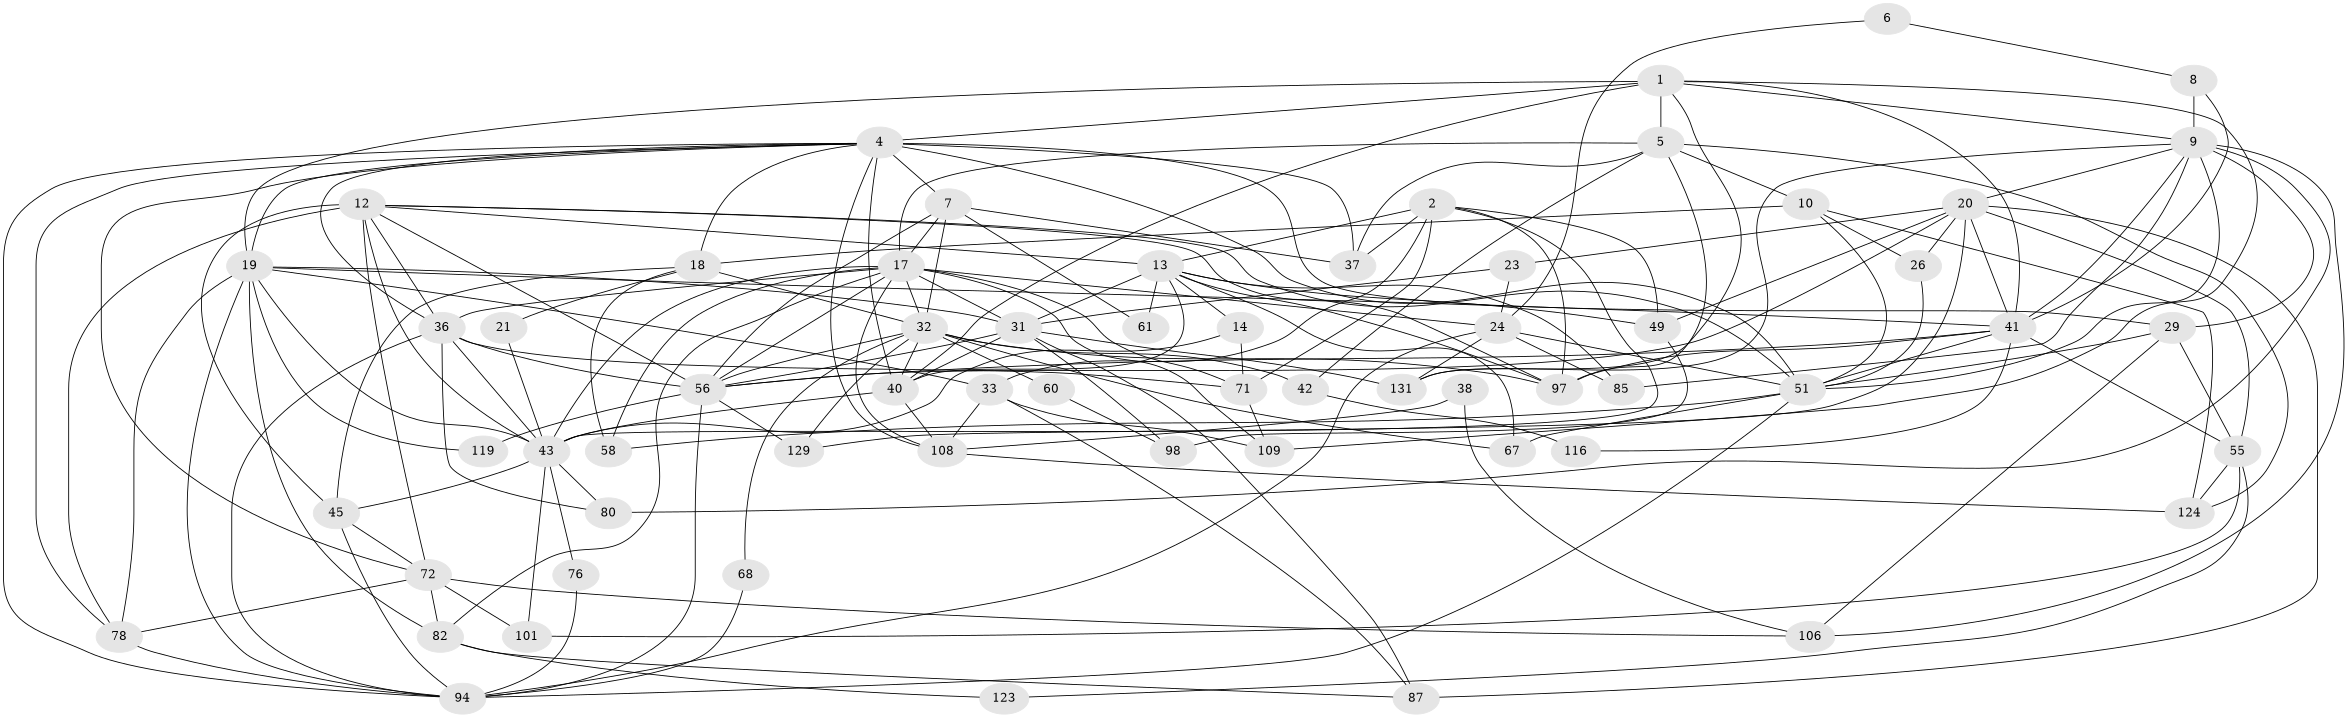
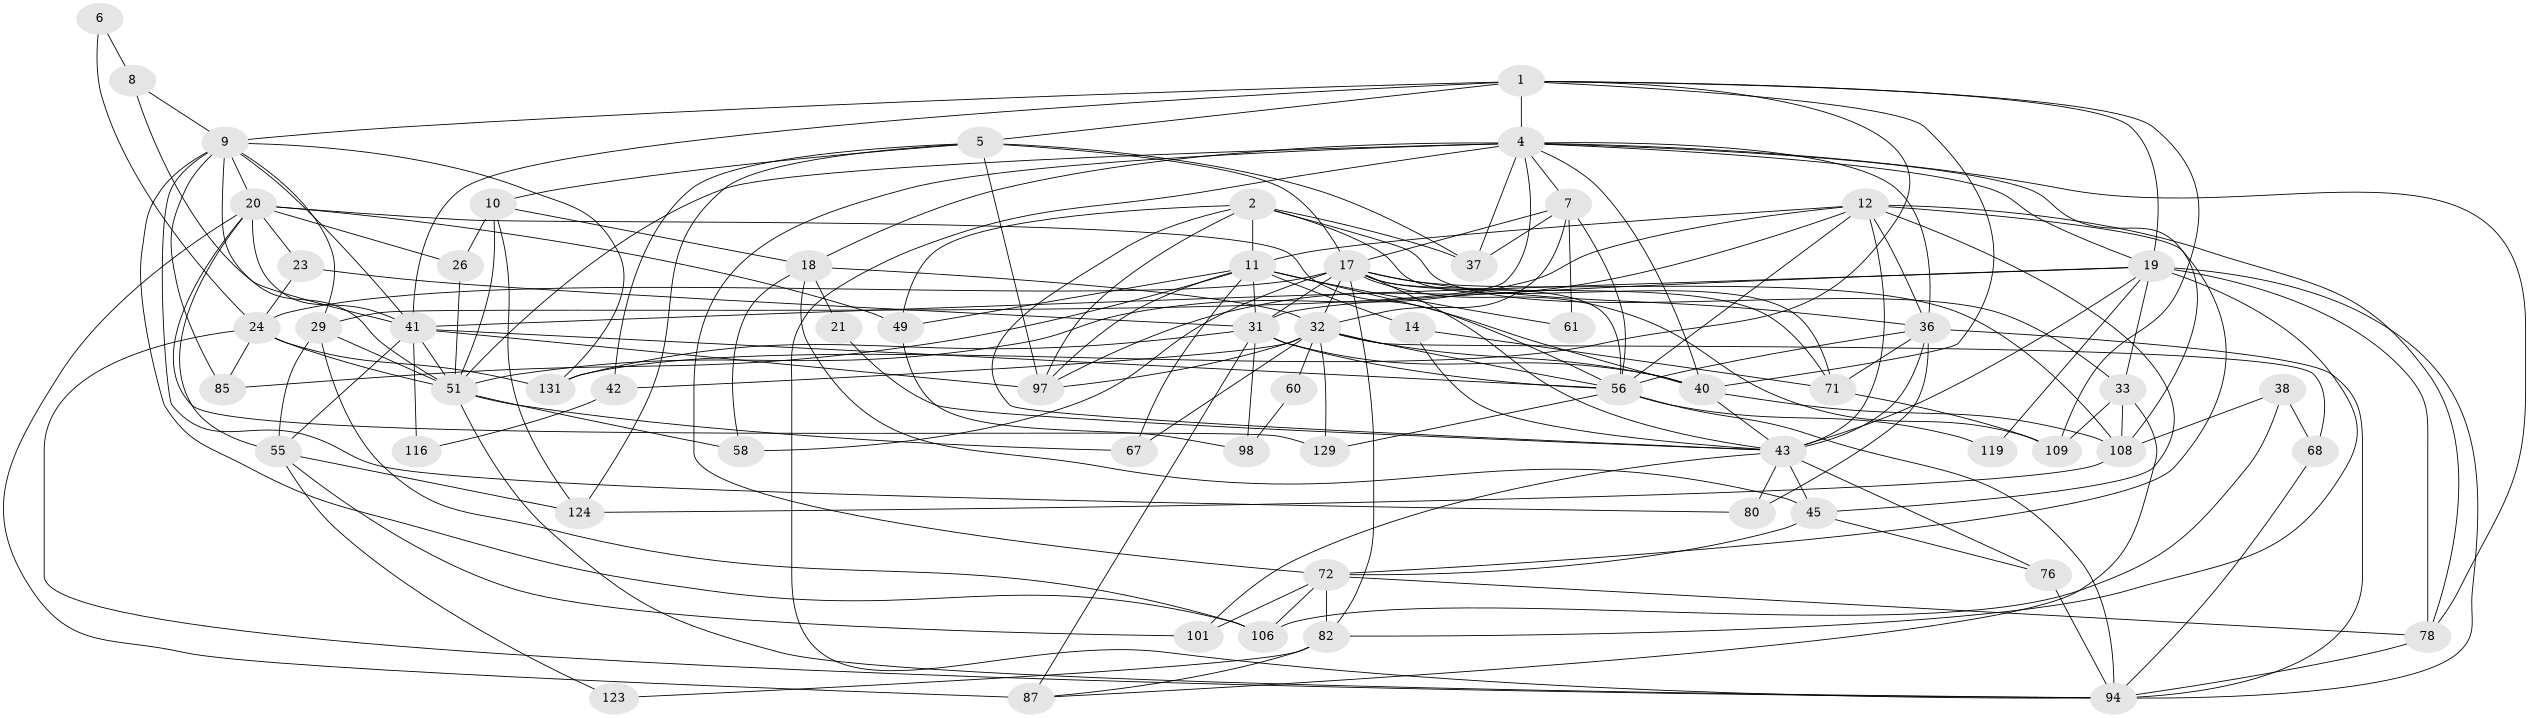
node "13": label "13" -> "11"
edge "38" -- "68": added
edge "45" -- "94": now "45" -- "76"
